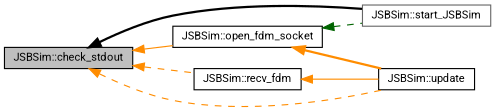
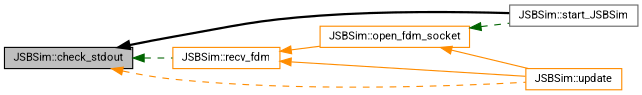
node "JSBSim::open_fdm_socket": color black -> darkorange
edge "JSBSim::open_fdm_socket" -> "JSBSim::check_stdout": now "JSBSim::open_fdm_socket" -> "JSBSim::recv_fdm"
edge "JSBSim::update" -> "JSBSim::open_fdm_socket": style bold -> solid
edge "JSBSim::recv_fdm" -> "JSBSim::check_stdout": color darkorange -> darkgreen
node "JSBSim::recv_fdm": color black -> darkorange
node "JSBSim::update": color black -> darkorange
